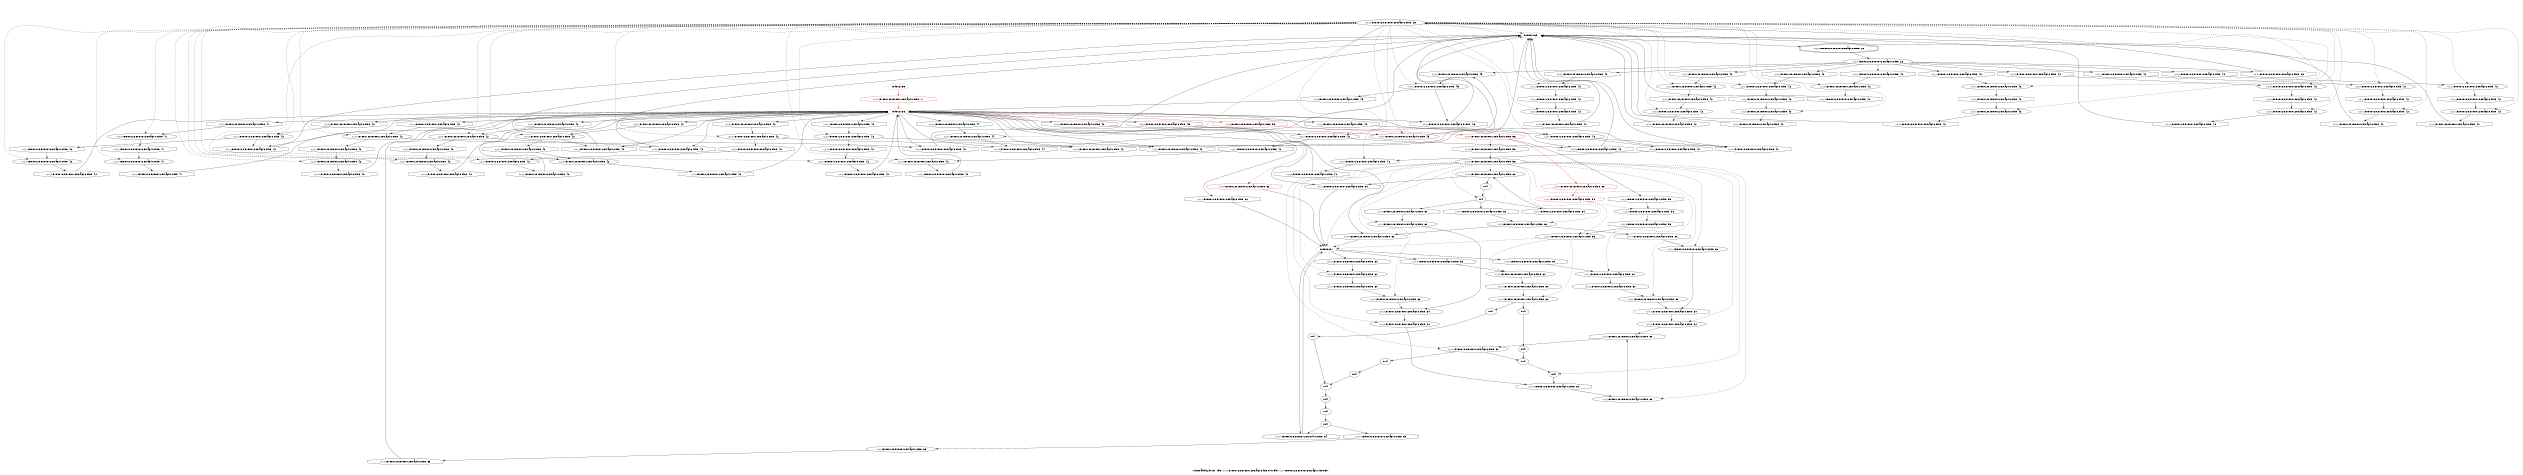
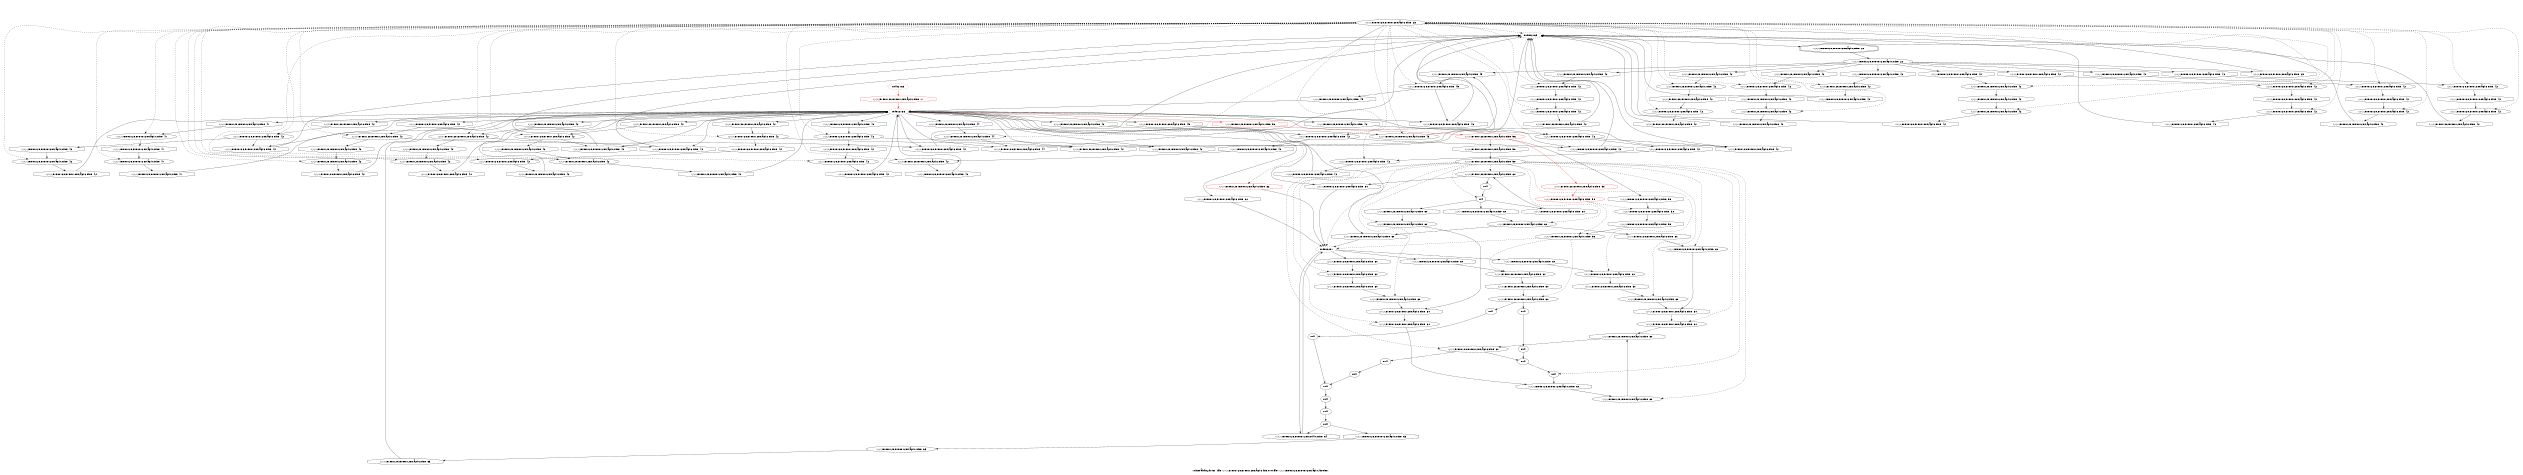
node "node_2165": label "node_2165" -> "null_2165"
node "../../../Preon128/Preon128A/api.c Preon  46": label "../../../Preon128/Preon128A/api.c Preon  46" -> "../../../Preon128/Preon128A/api.c Line  46"
